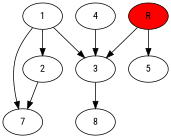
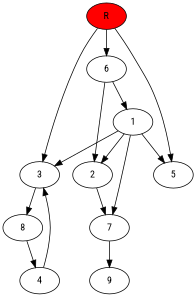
node "6": added
edge "1" -> "5": added
edge "8" -> "4": added
node "9": added
